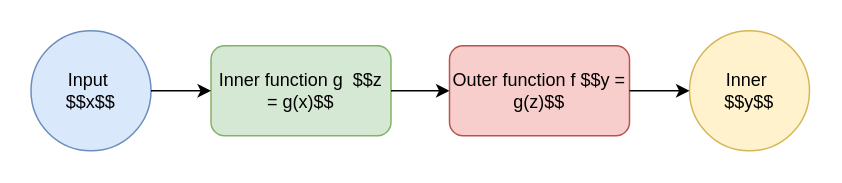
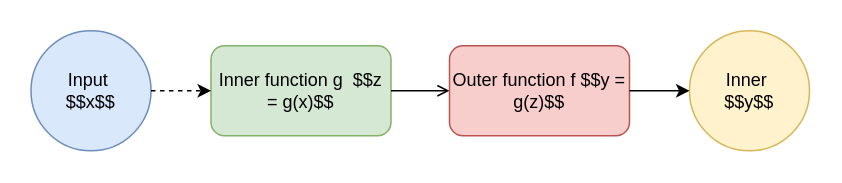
edge "Input $$x$$" -> "Inner function g $$z = g(x)$$": style solid -> dashed
edge "Inner function g $$z = g(x)$$" -> "Outer function f $$y = g(z)$$": arrowhead classic -> open
